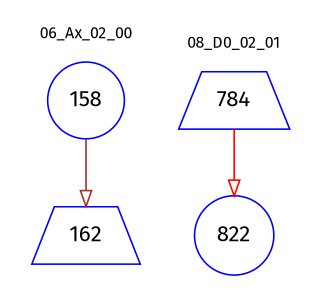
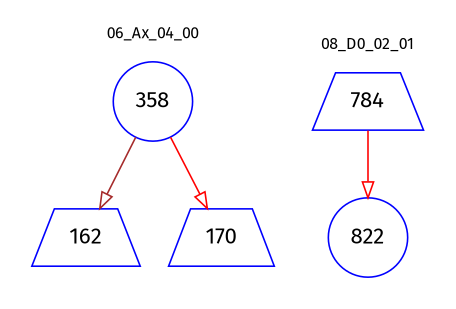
cluster "06_Ax_02_00": label "06_Ax_02_00" -> "06_Ax_04_00"
node "158": label "158" -> "358"
node "170": added
